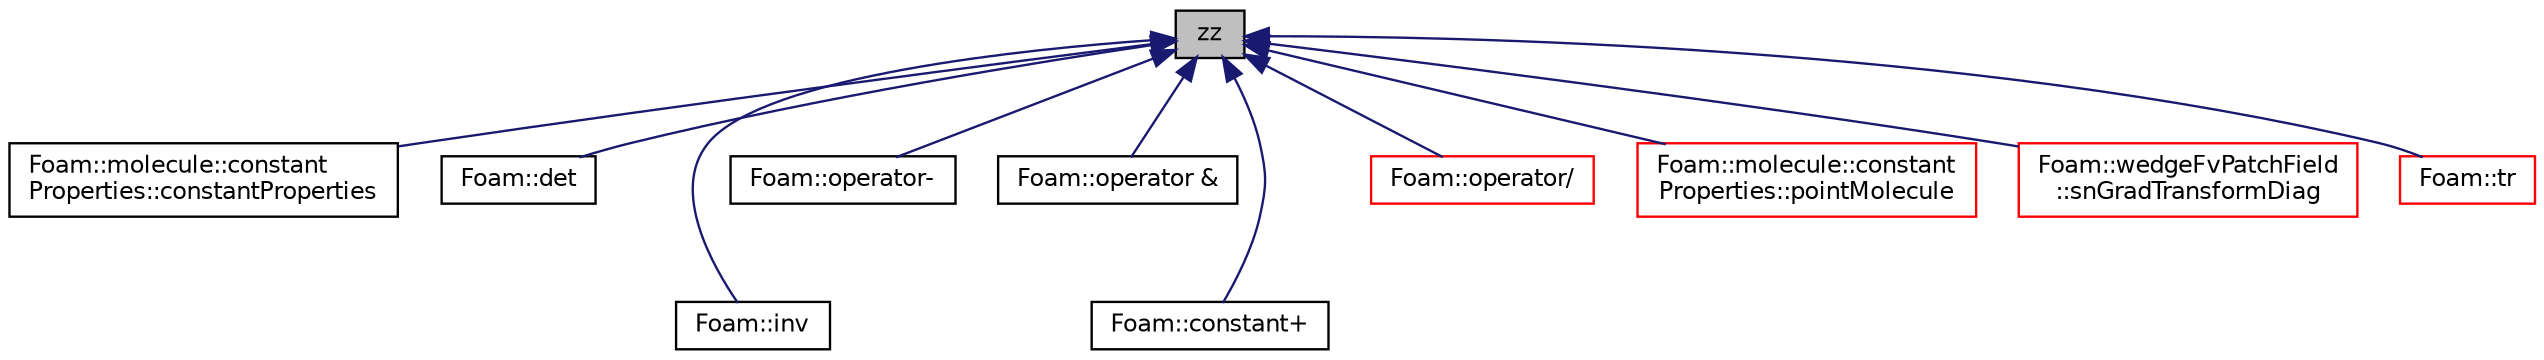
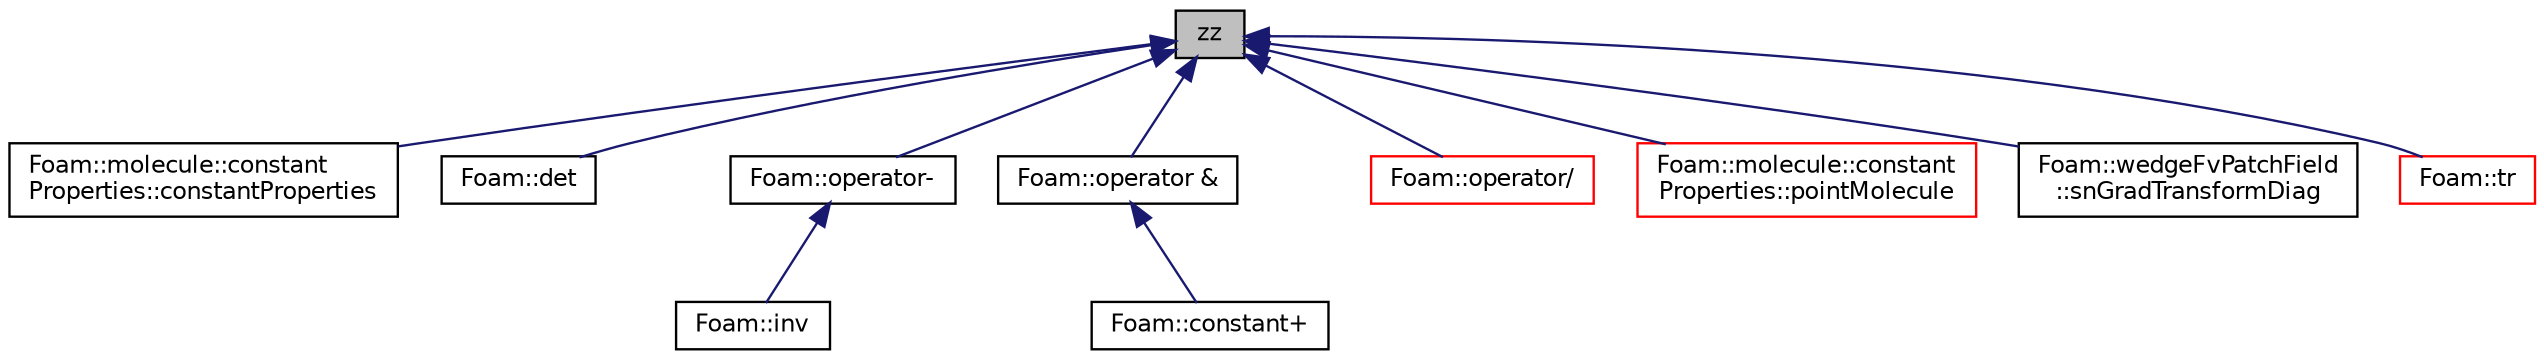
edge "Foam::inv" -> "zz": now "Foam::inv" -> "Foam::operator-"
node "Foam::wedgeFvPatchField ::snGradTransformDiag": color red -> black
edge "Foam::constant+" -> "zz": now "Foam::constant+" -> "Foam::operator &"
